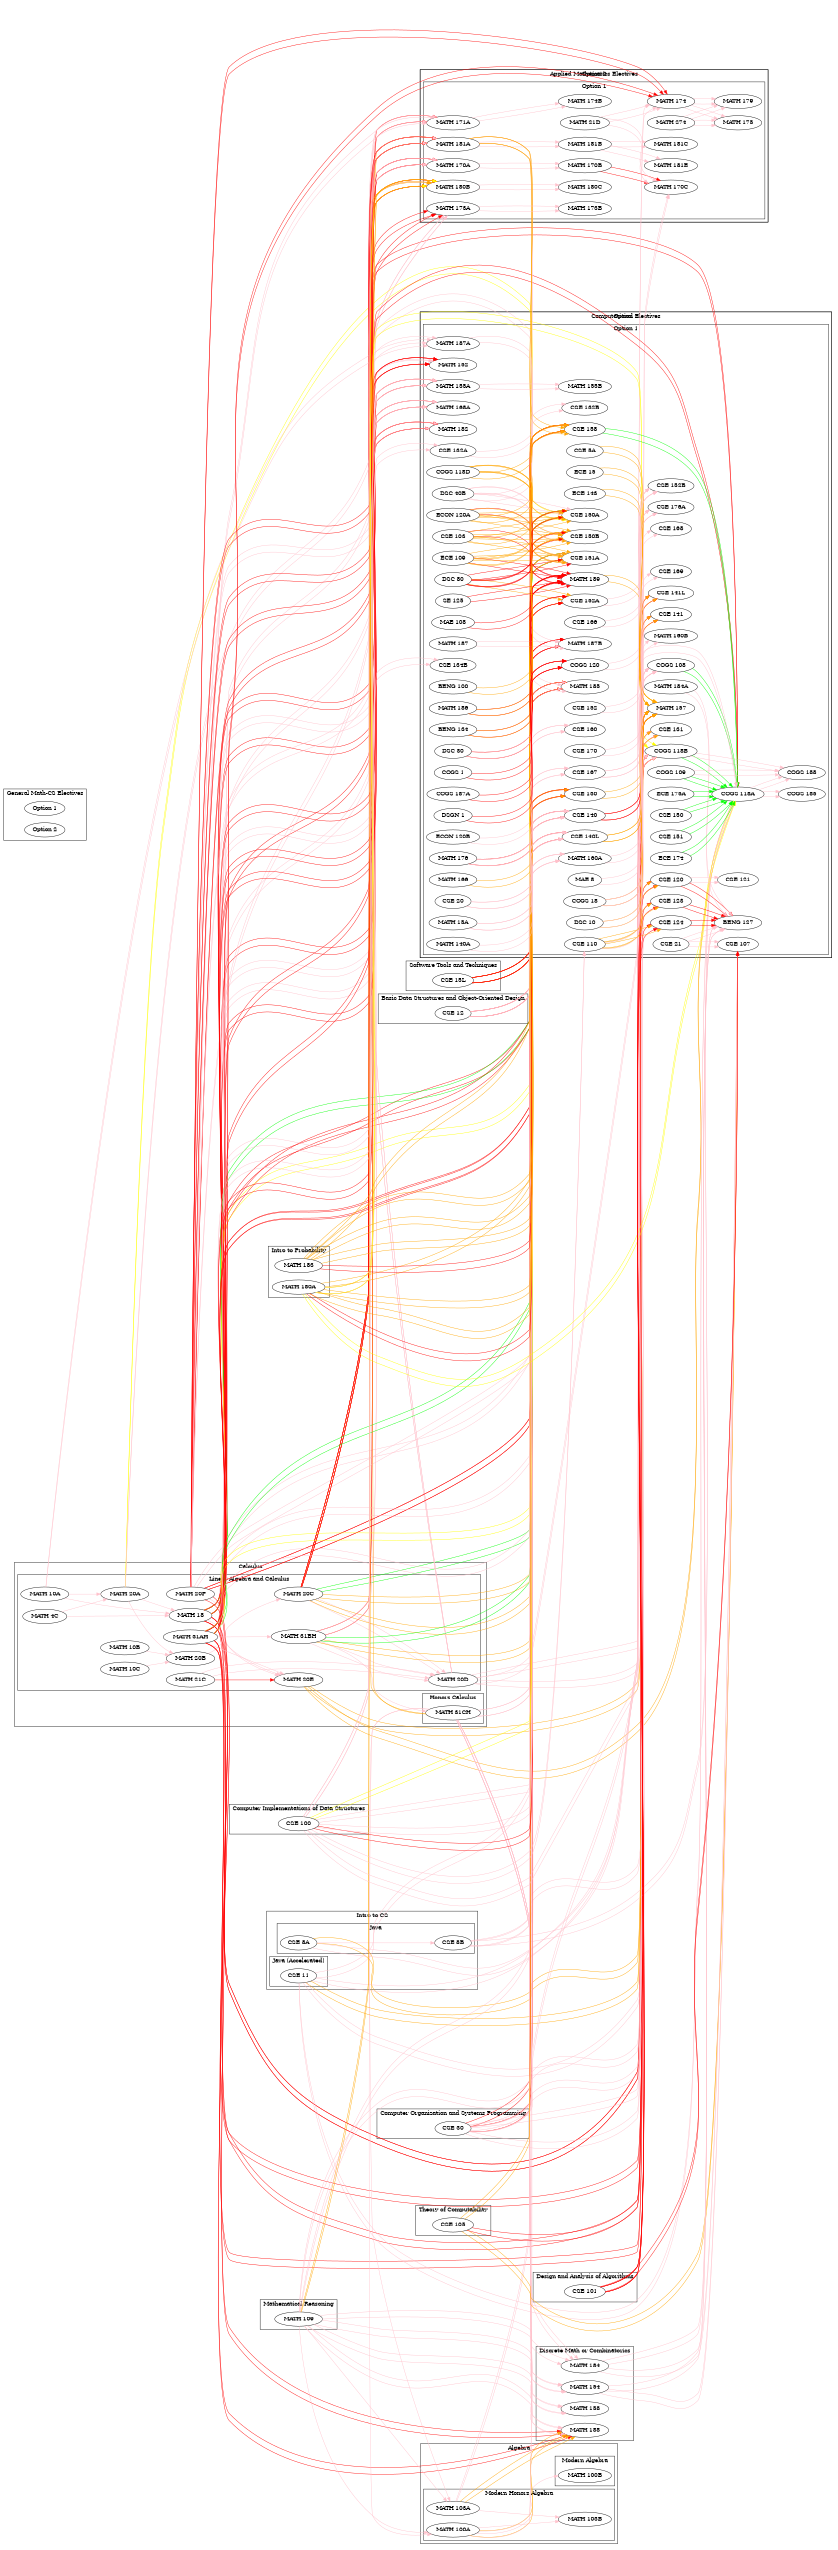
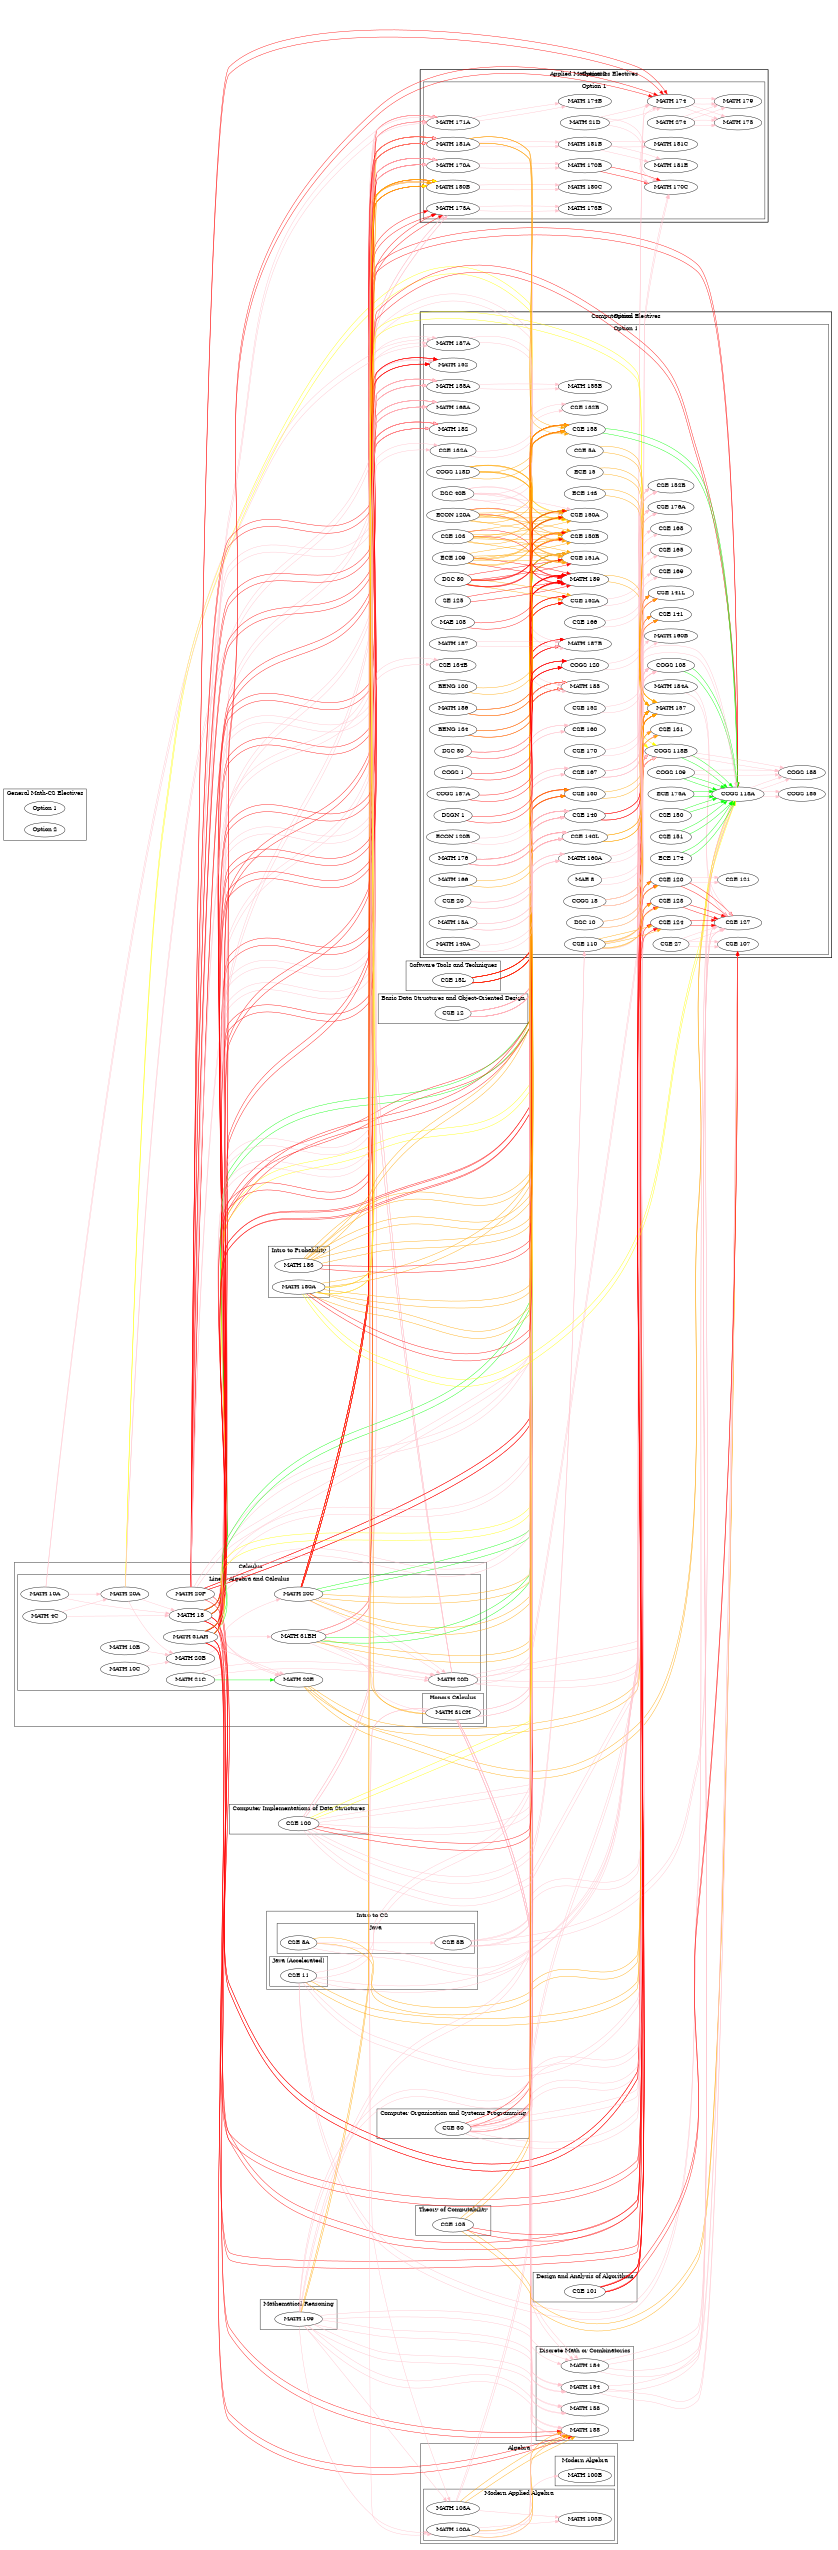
node "CSE 165": added
node "BENG 127": label "BENG 127" -> "CSE 127"
node "CSE 21": label "CSE 21" -> "CSE 27"
edge "MATH 21C" -> "MATH 20E": color red -> lime
cluster "Modern Honors Algebra": label "Modern Honors Algebra" -> "Modern Applied Algebra"
